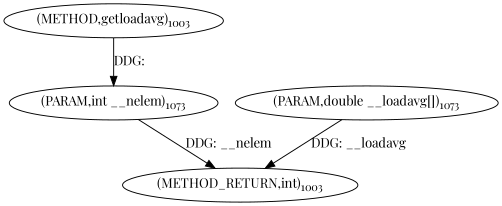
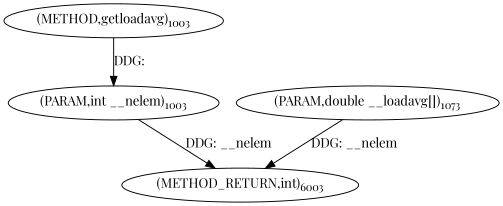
node "(PARAM,int __nelem)": text "1073" -> "1003"
edge "(PARAM,double __loadavg[])" -> "(METHOD_RETURN,int)": label "DDG: __loadavg" -> "DDG: __nelem"
node "(METHOD_RETURN,int)": text "1003" -> "6003"
